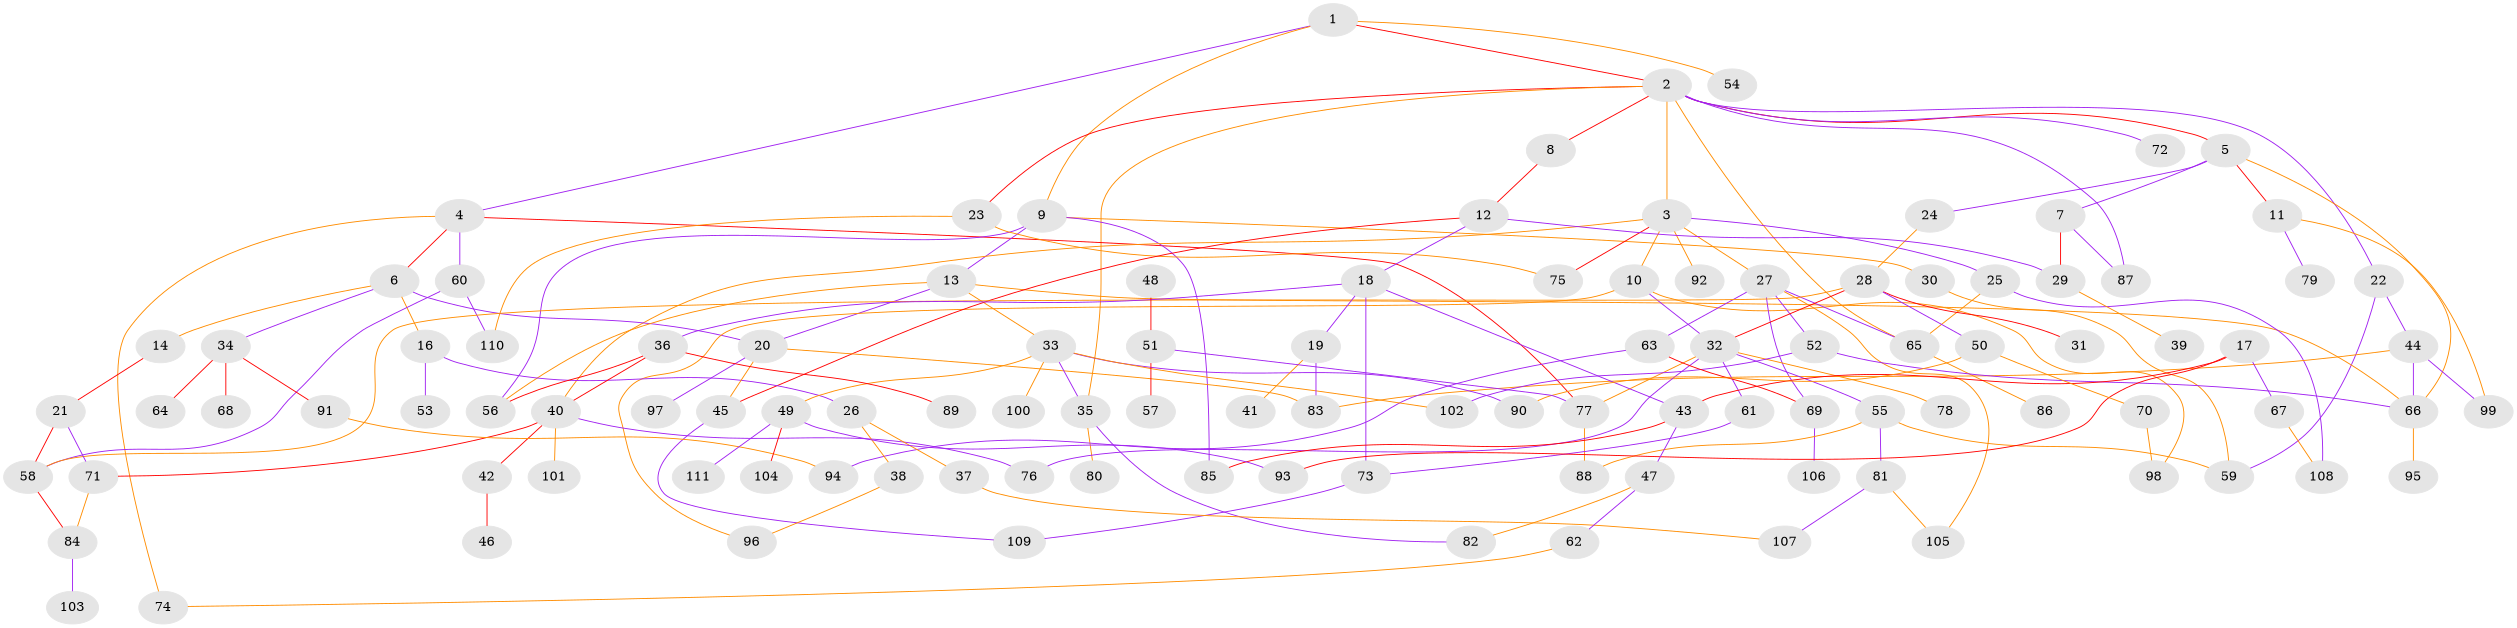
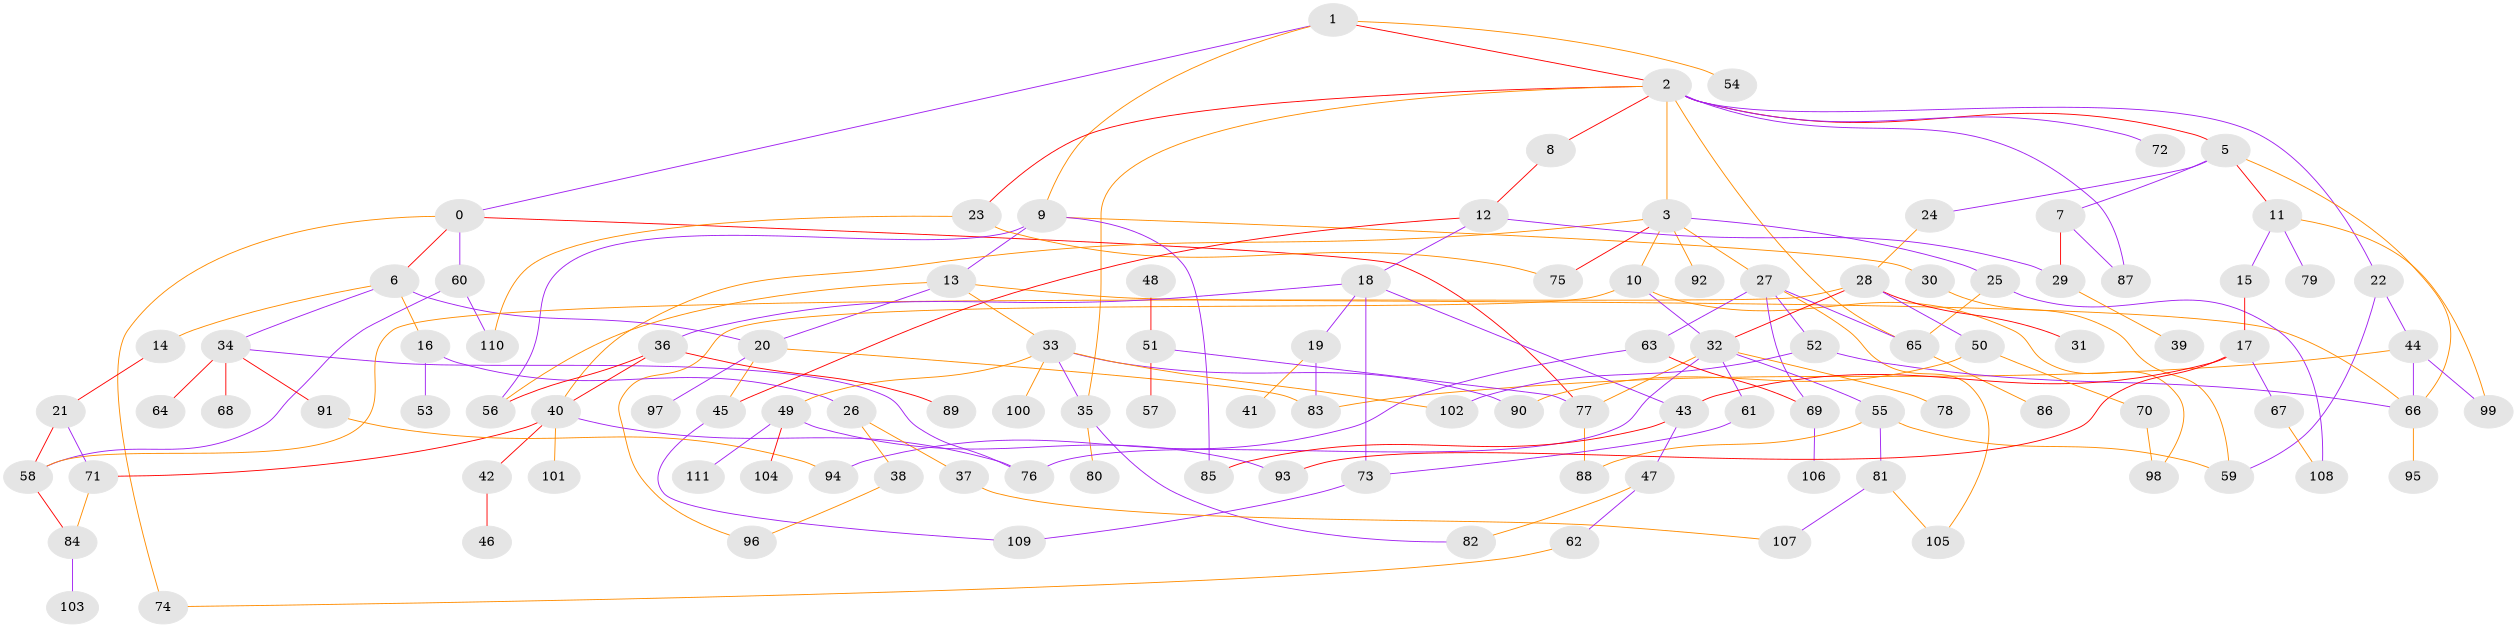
node "4": label "4" -> "0"
node "15": added
edge "34" -- "76": added
